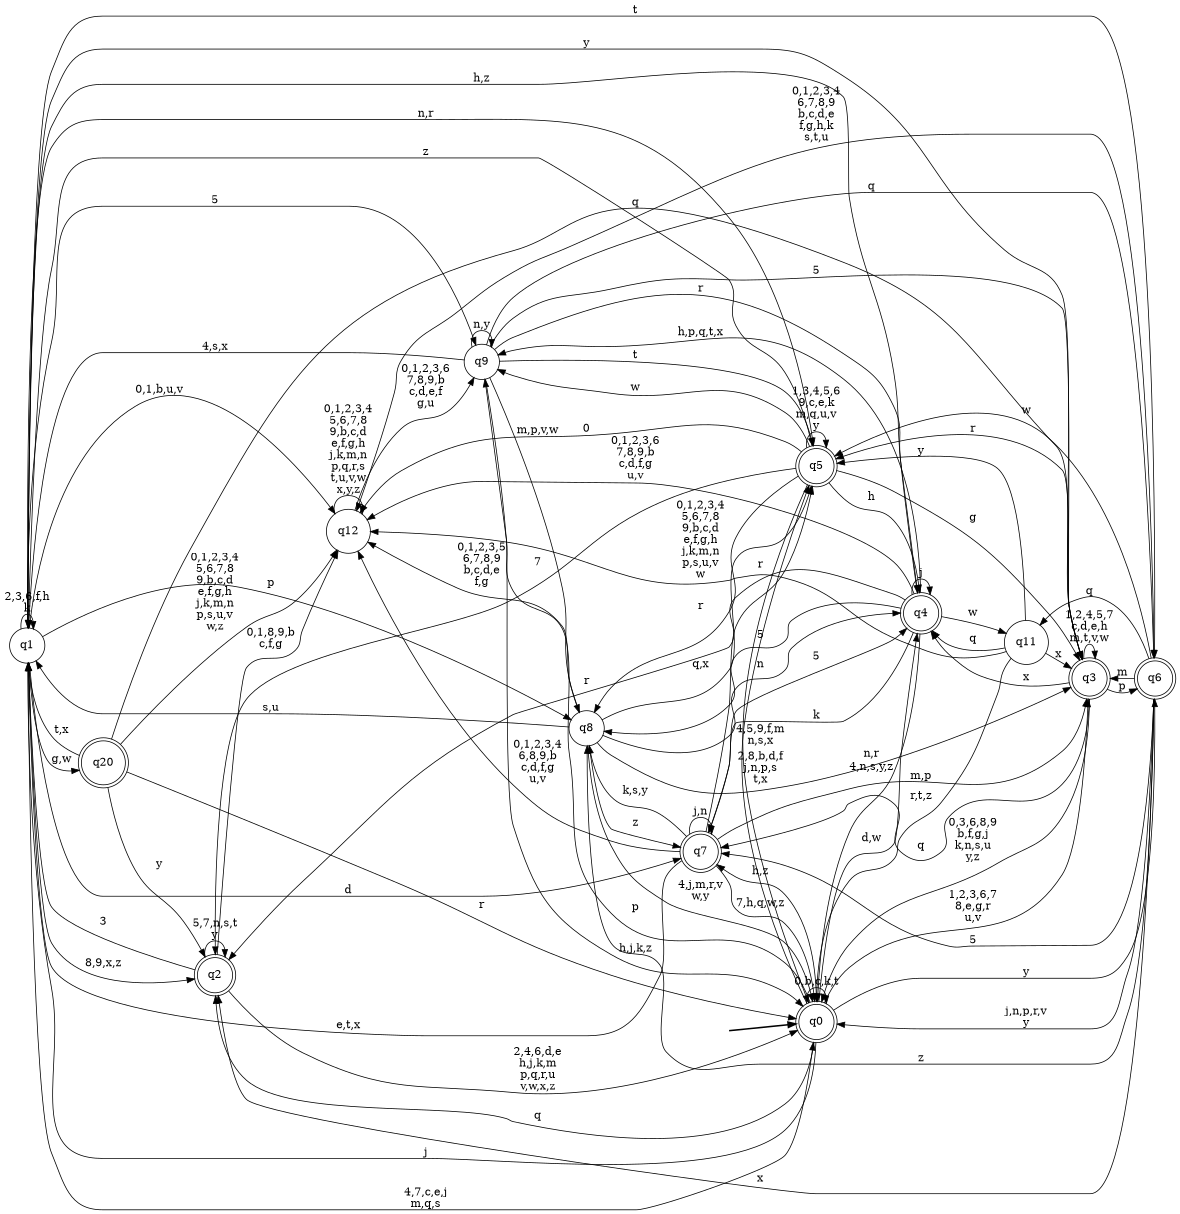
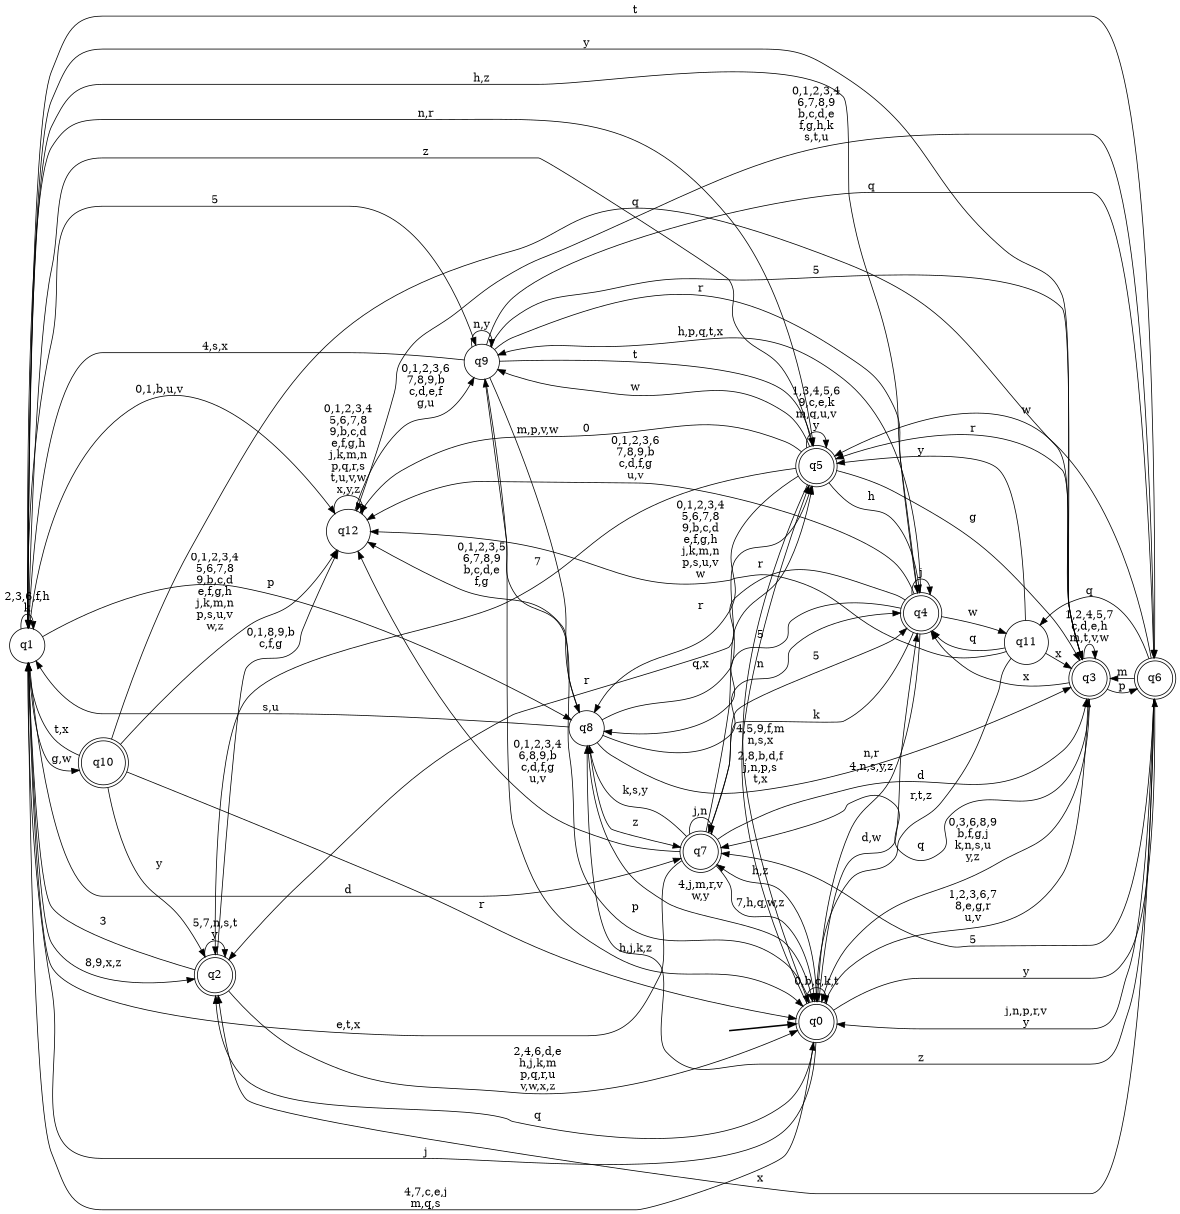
node "q20": label "q20" -> "q10"
edge "q7" -> "q3": label "m,p" -> "d"
